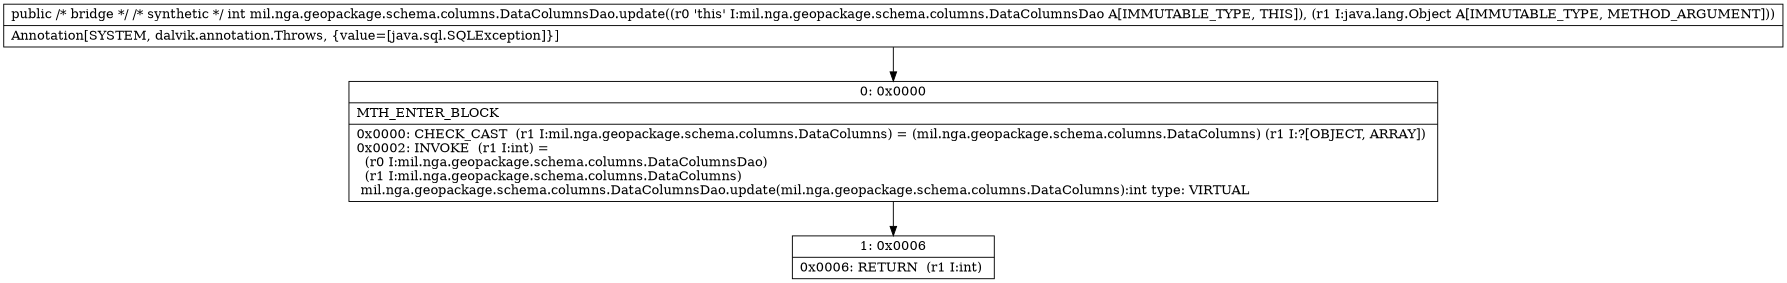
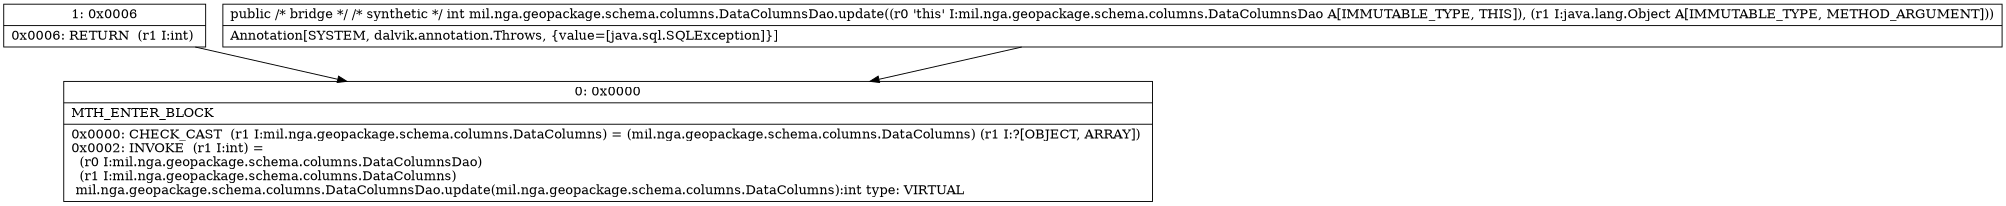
edge "0: 0x0000" -> "1: 0x0006": reversed
